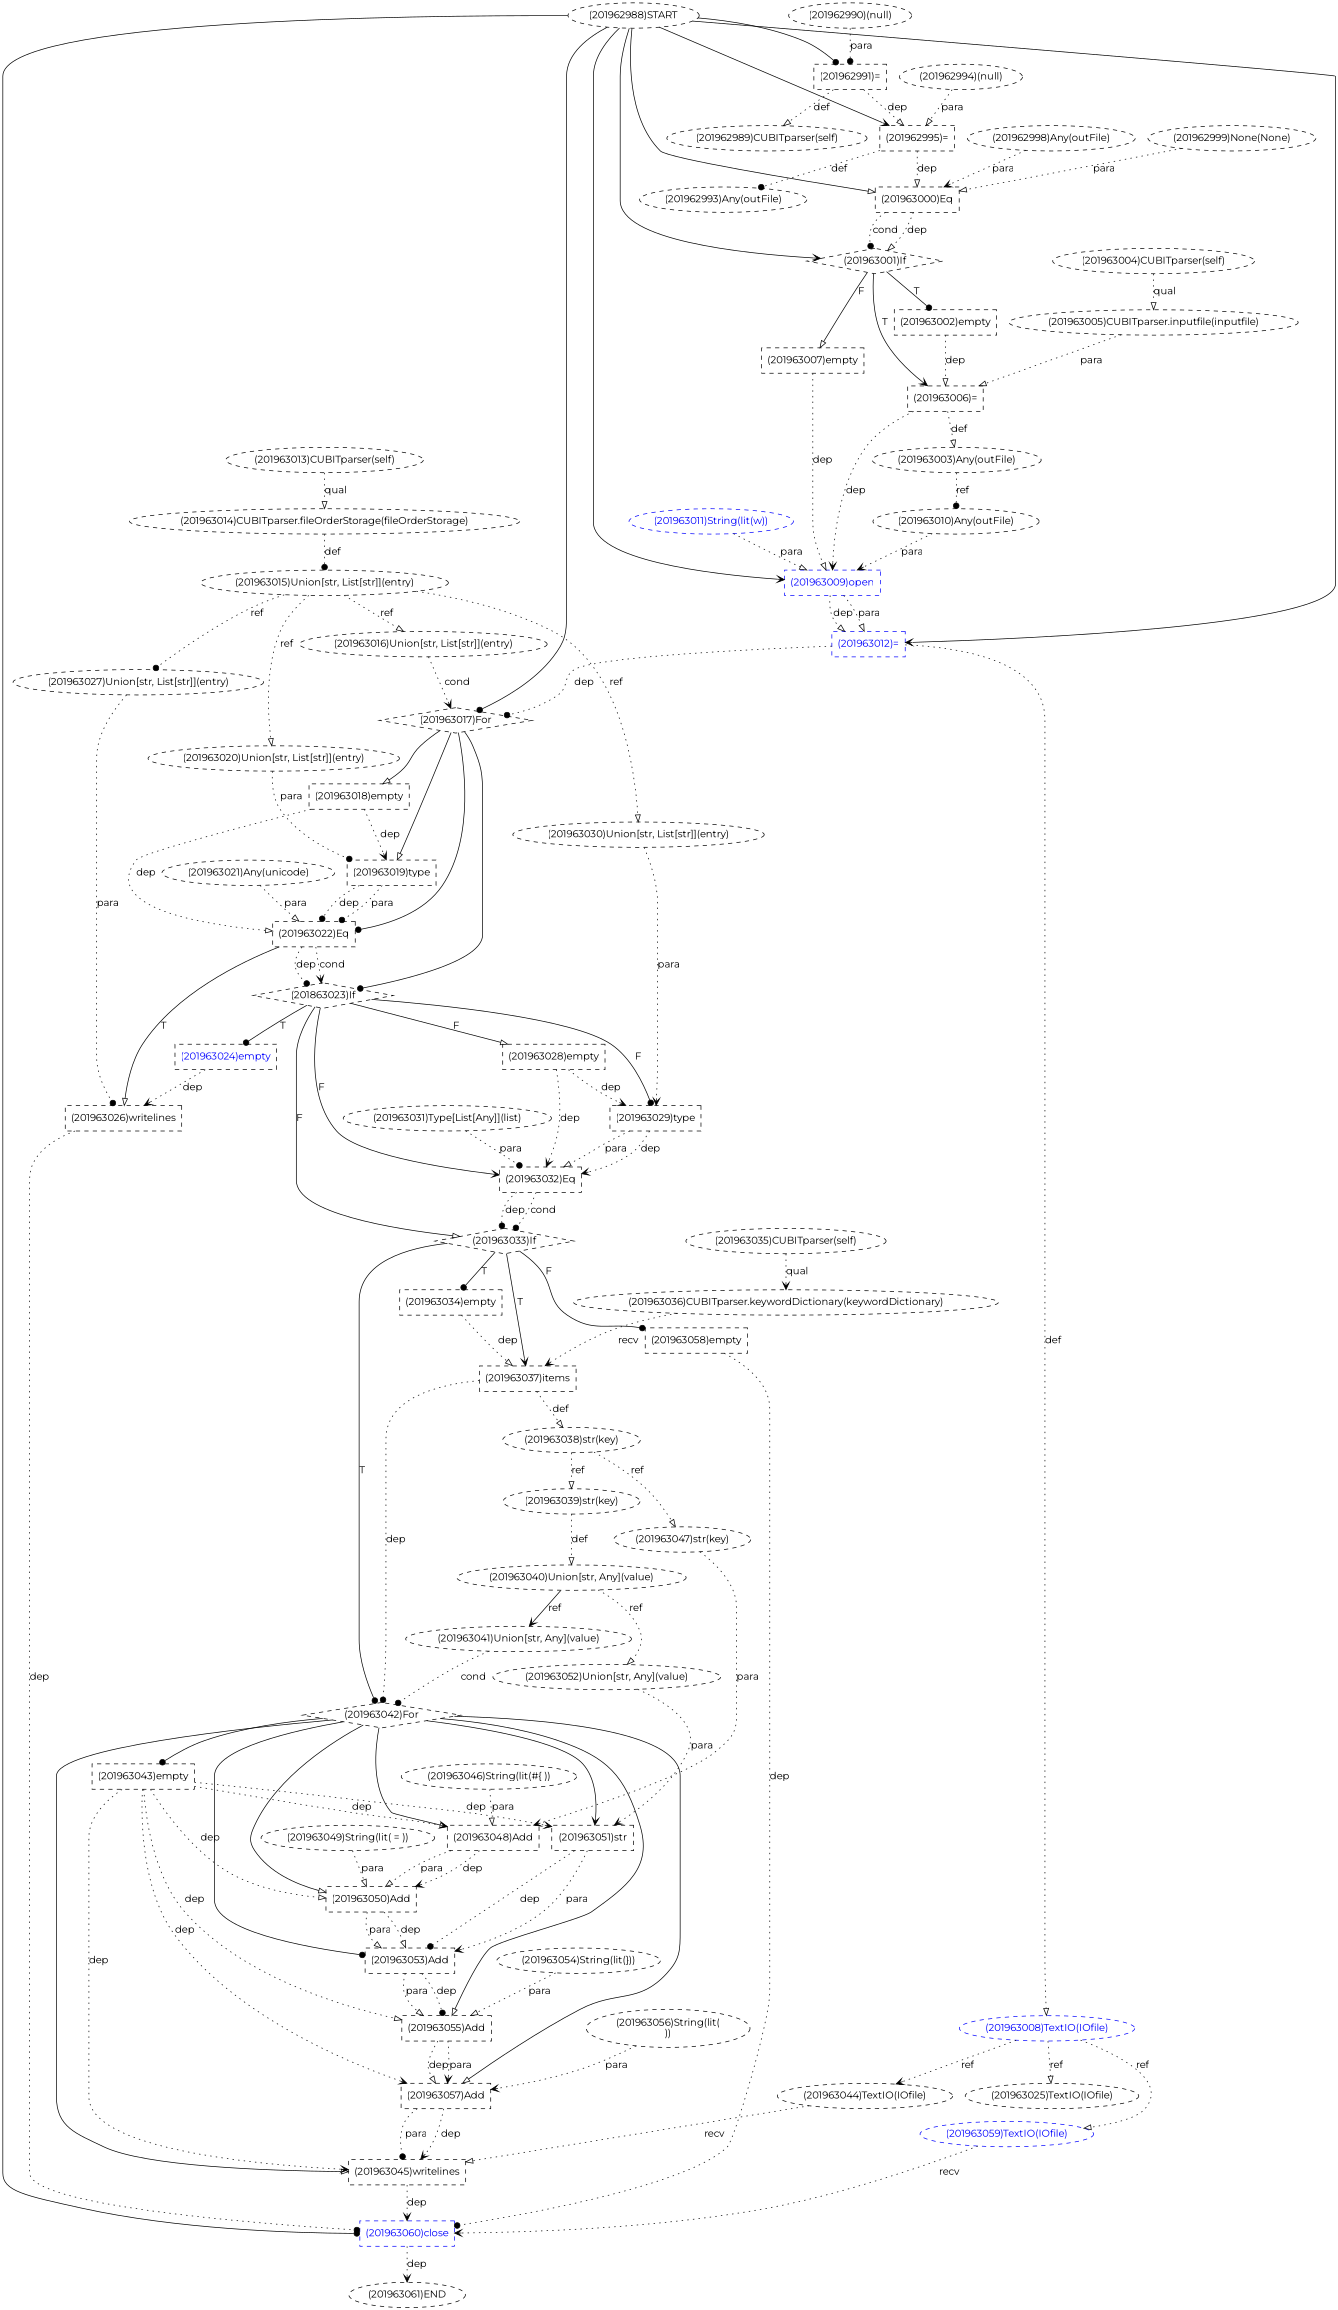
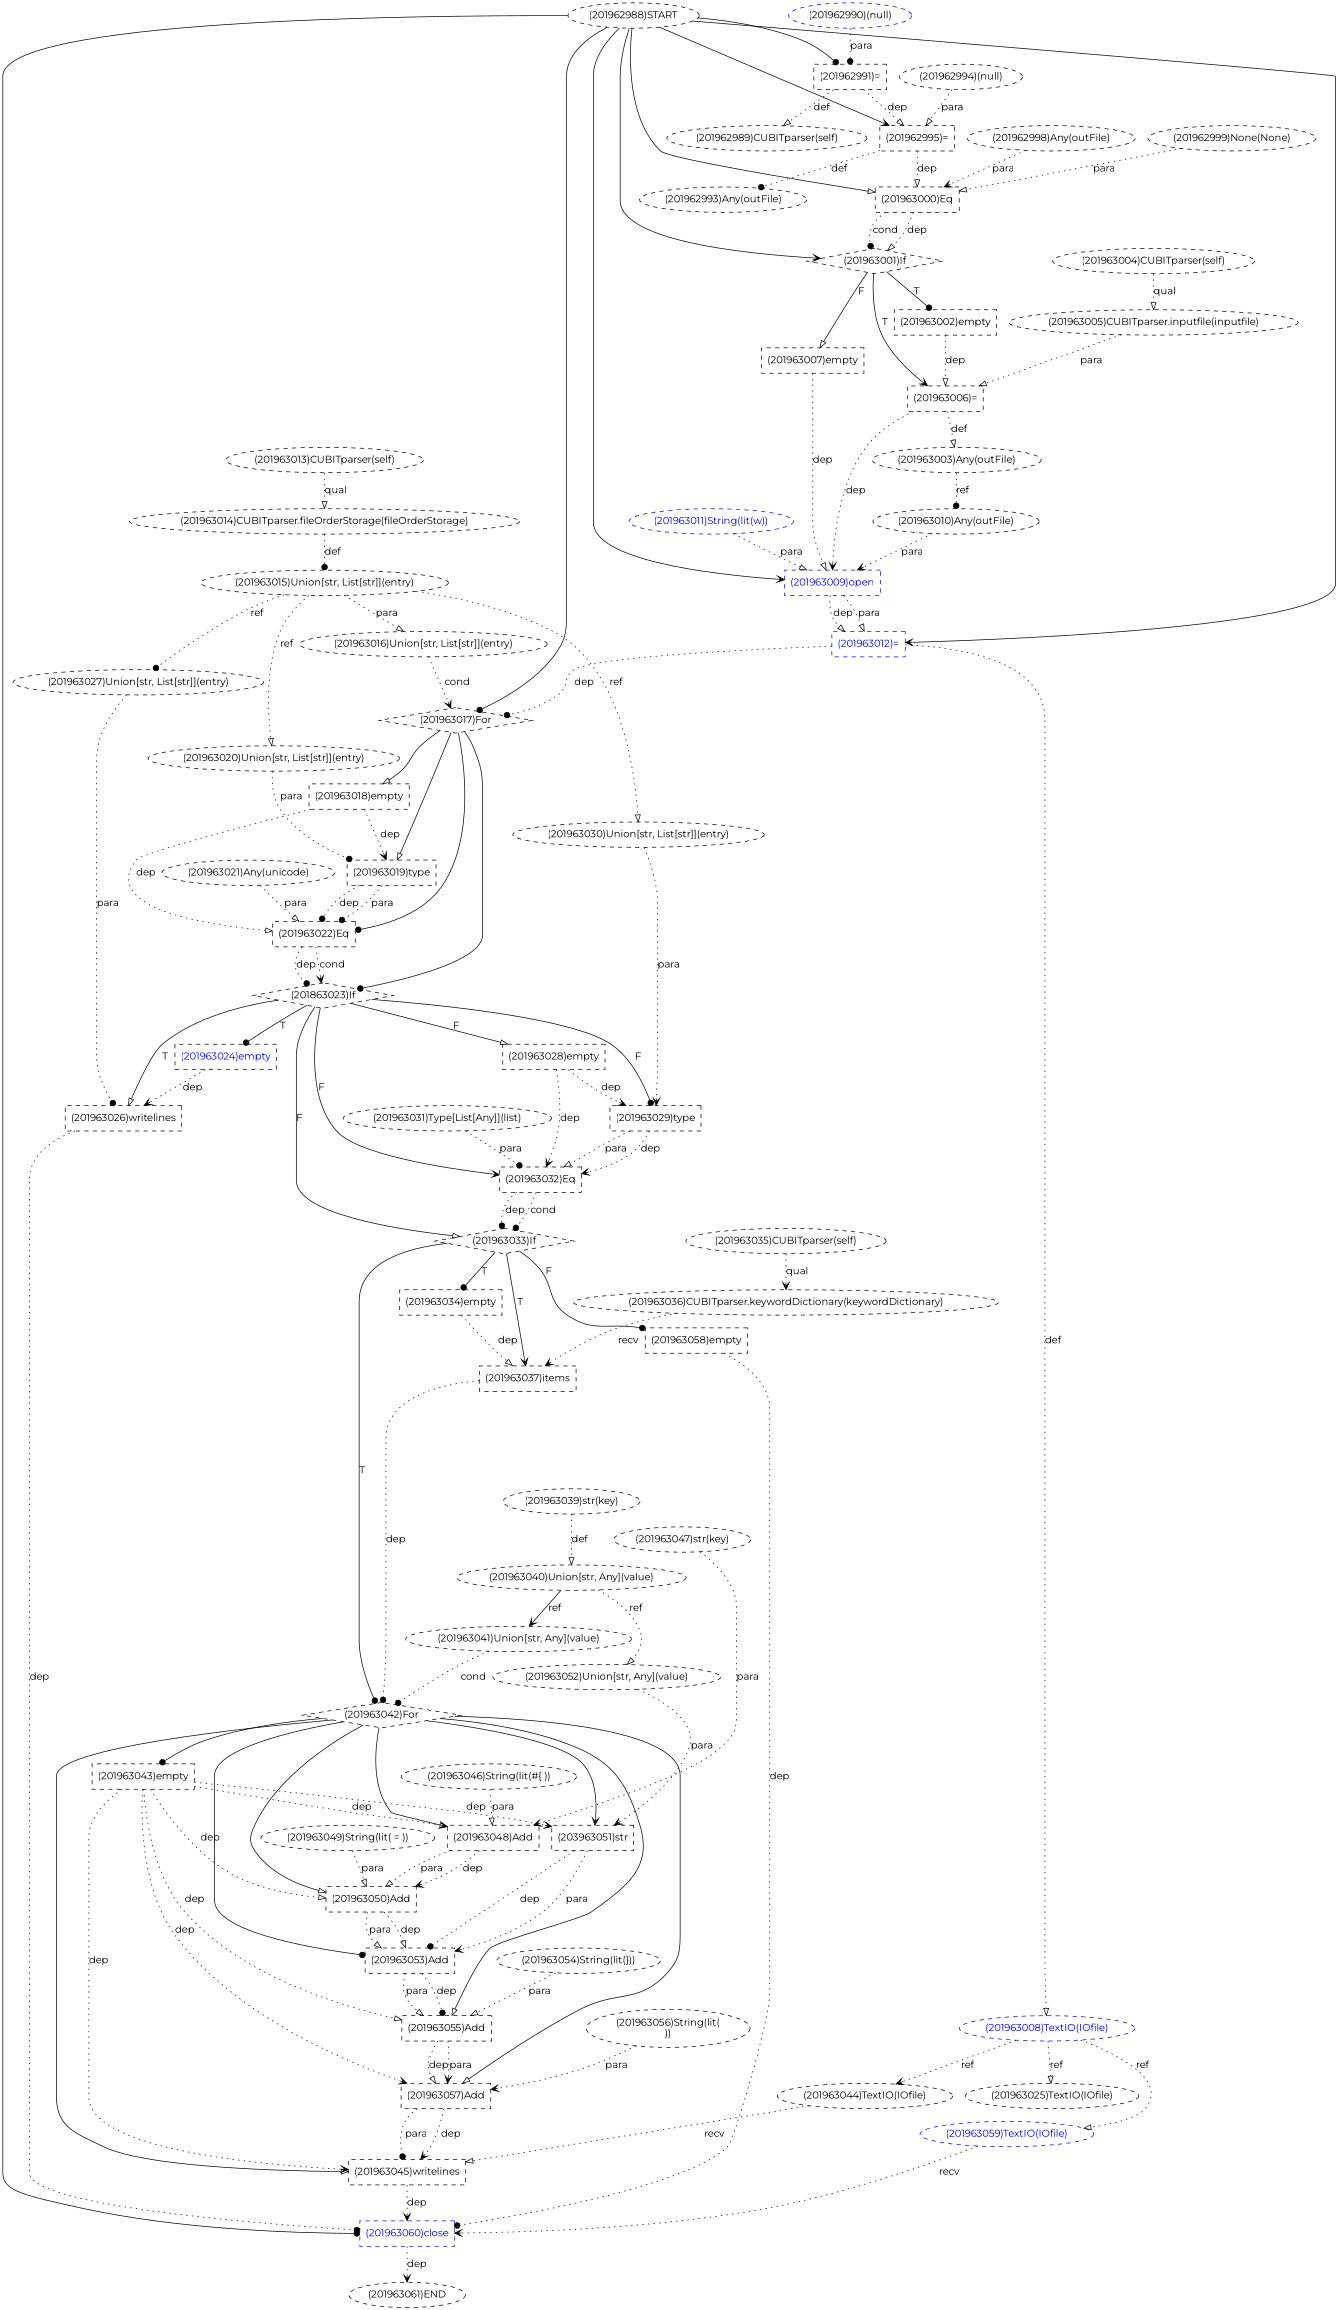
node "(201962990)(null)": color black -> blue
edge "(201963015)Union[str, List[str]](entry)" -> "(201963016)Union[str, List[str]](entry)": label "ref" -> "para"
edge "(201963022)Eq" -> "(201963026)writelines": now "(201863023)If" -> "(201963026)writelines"
node "(201963038)str(key)": removed
node "(201963051)str": label "(201963051)str" -> "(203963051)str"
